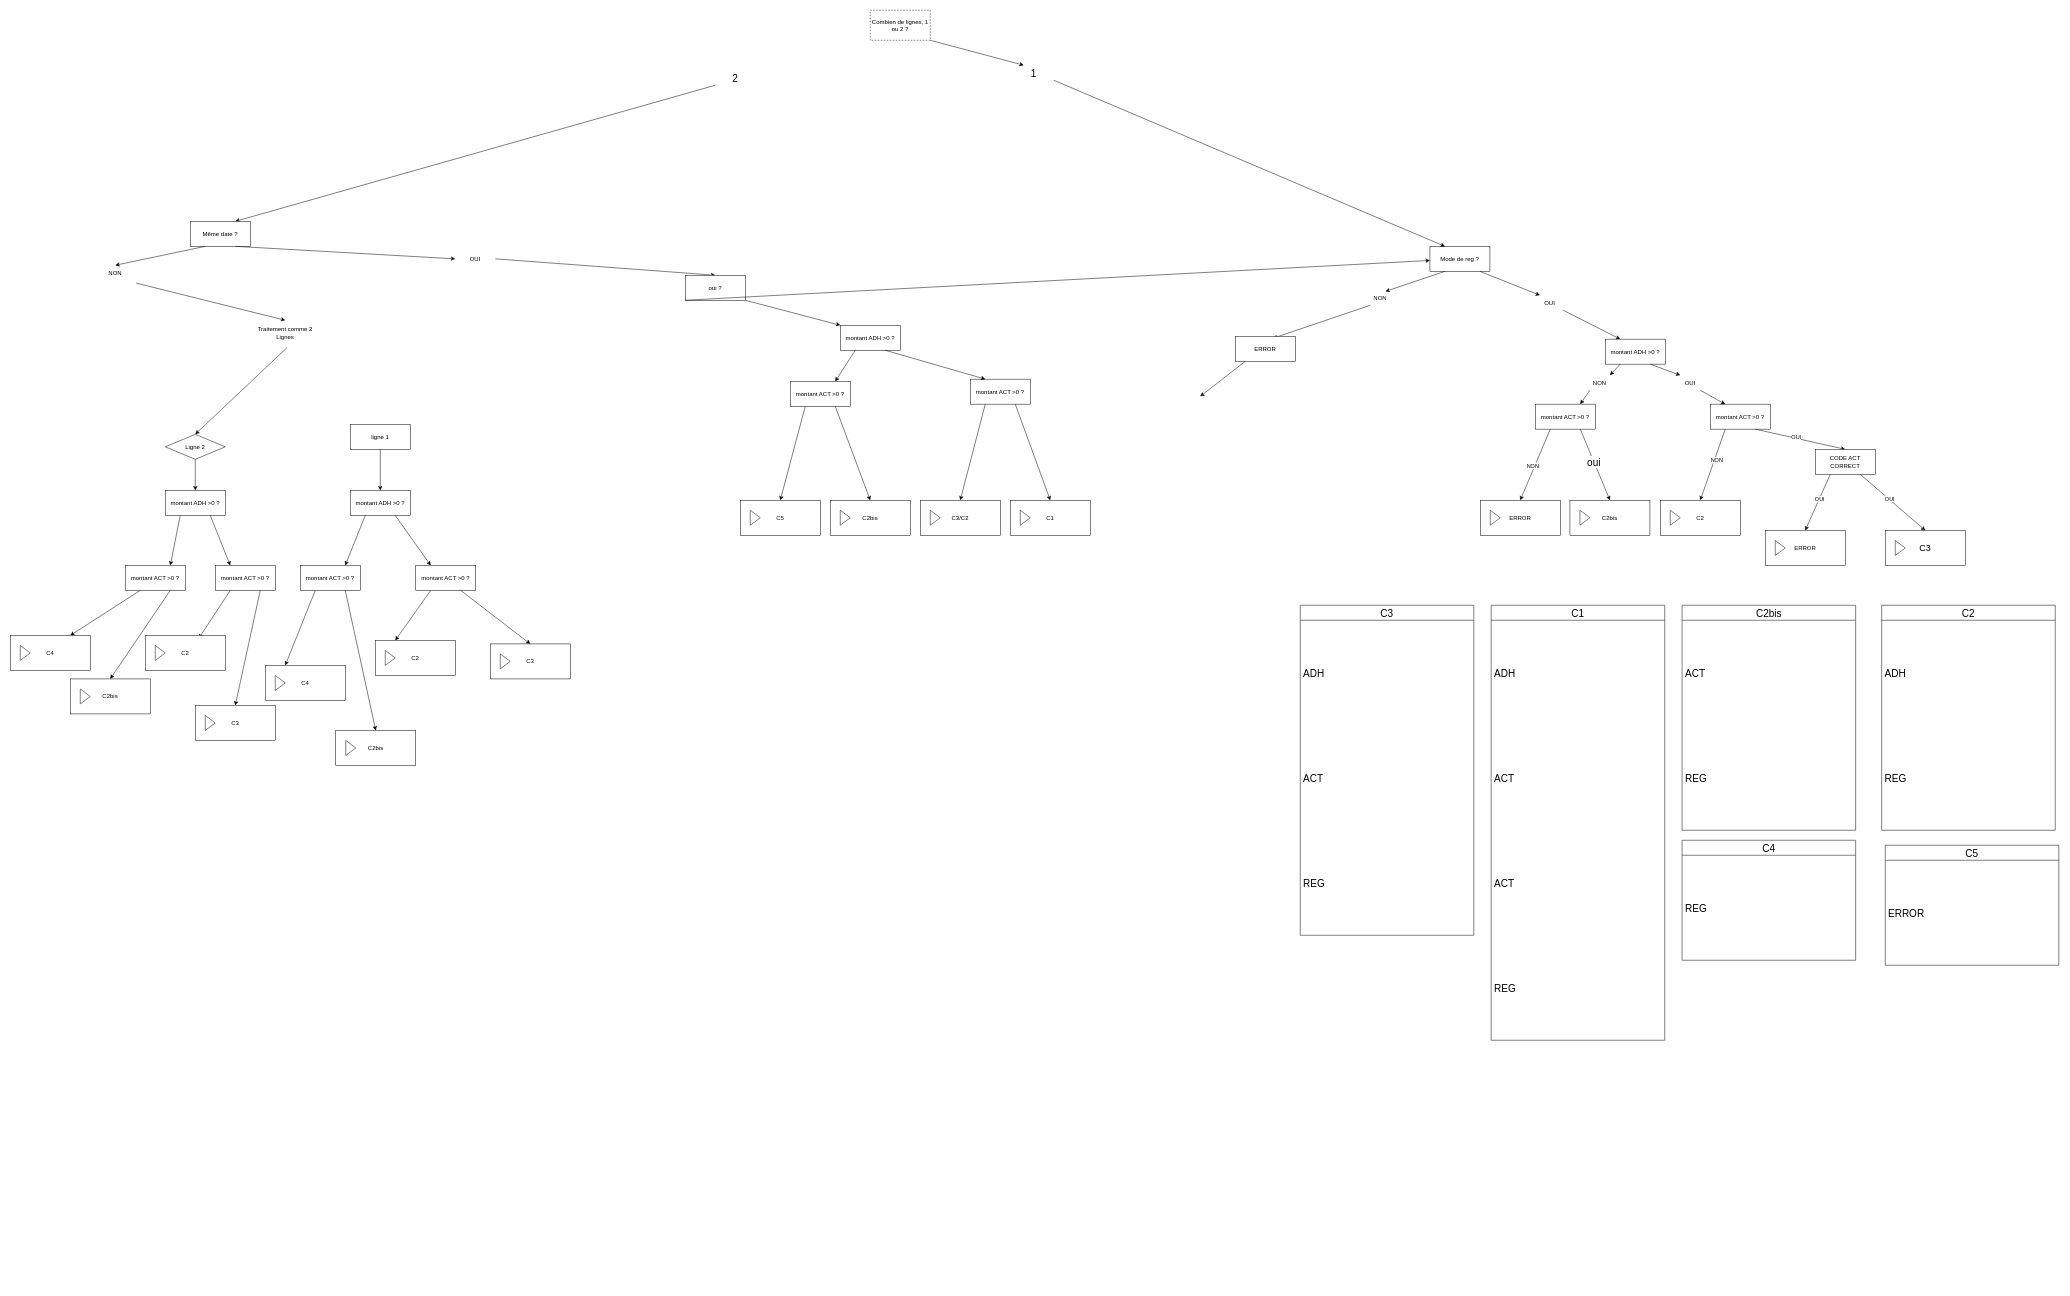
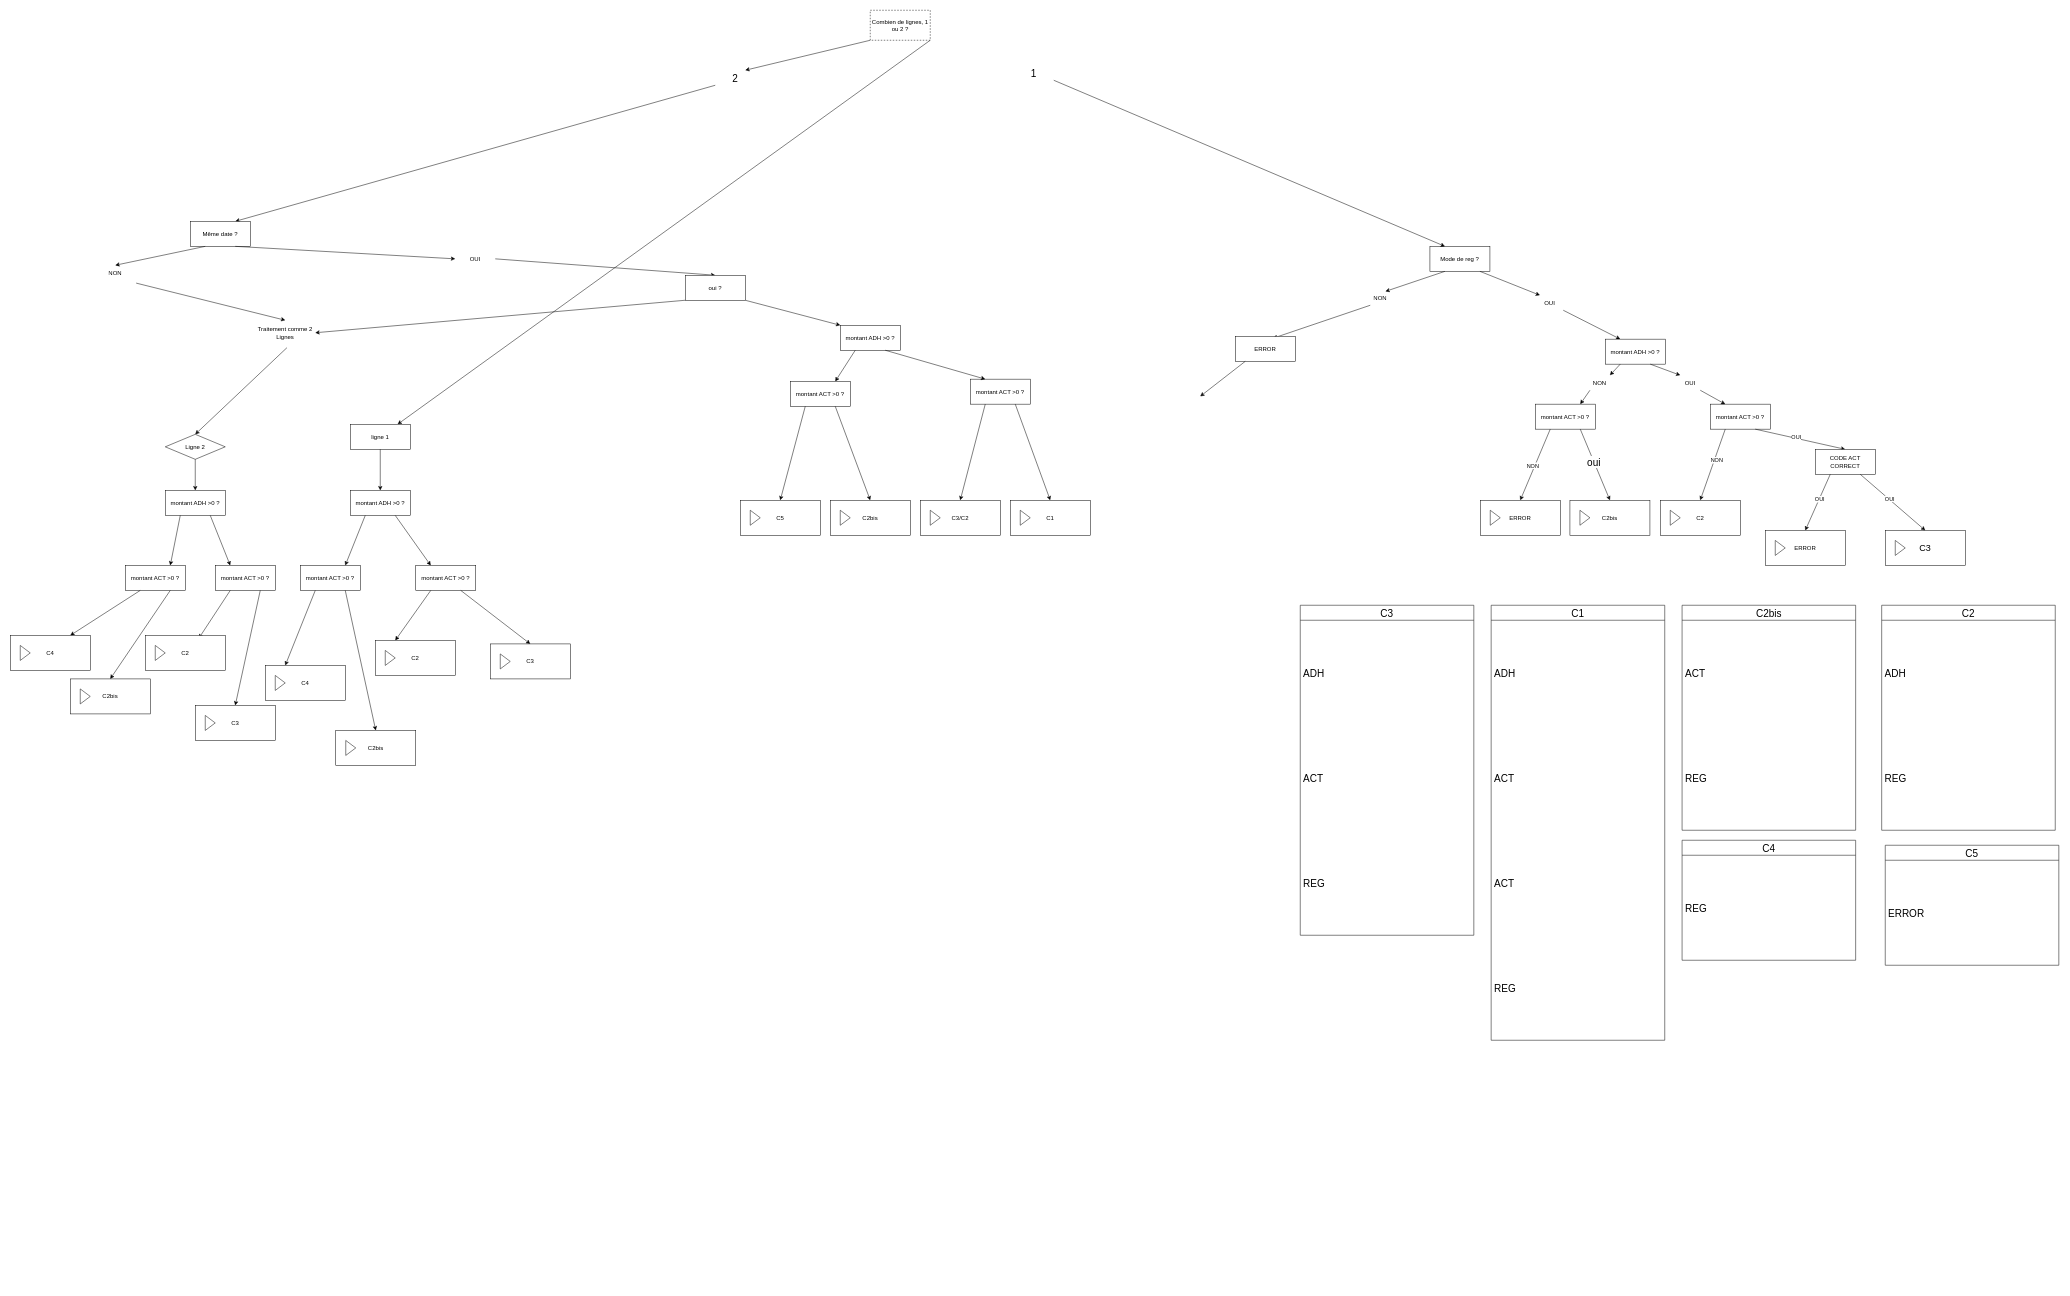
edge "Combien de lignes, 1 ou 2 ?" -> "1": now "Combien de lignes, 1 ou 2 ?" -> "ligne 1"
edge "Combien de lignes, 1 ou 2 ?" -> "2": added
edge "oui ?" -> "Mode de reg ?": now "oui ?" -> "Traitement comme 2 Lignes"
